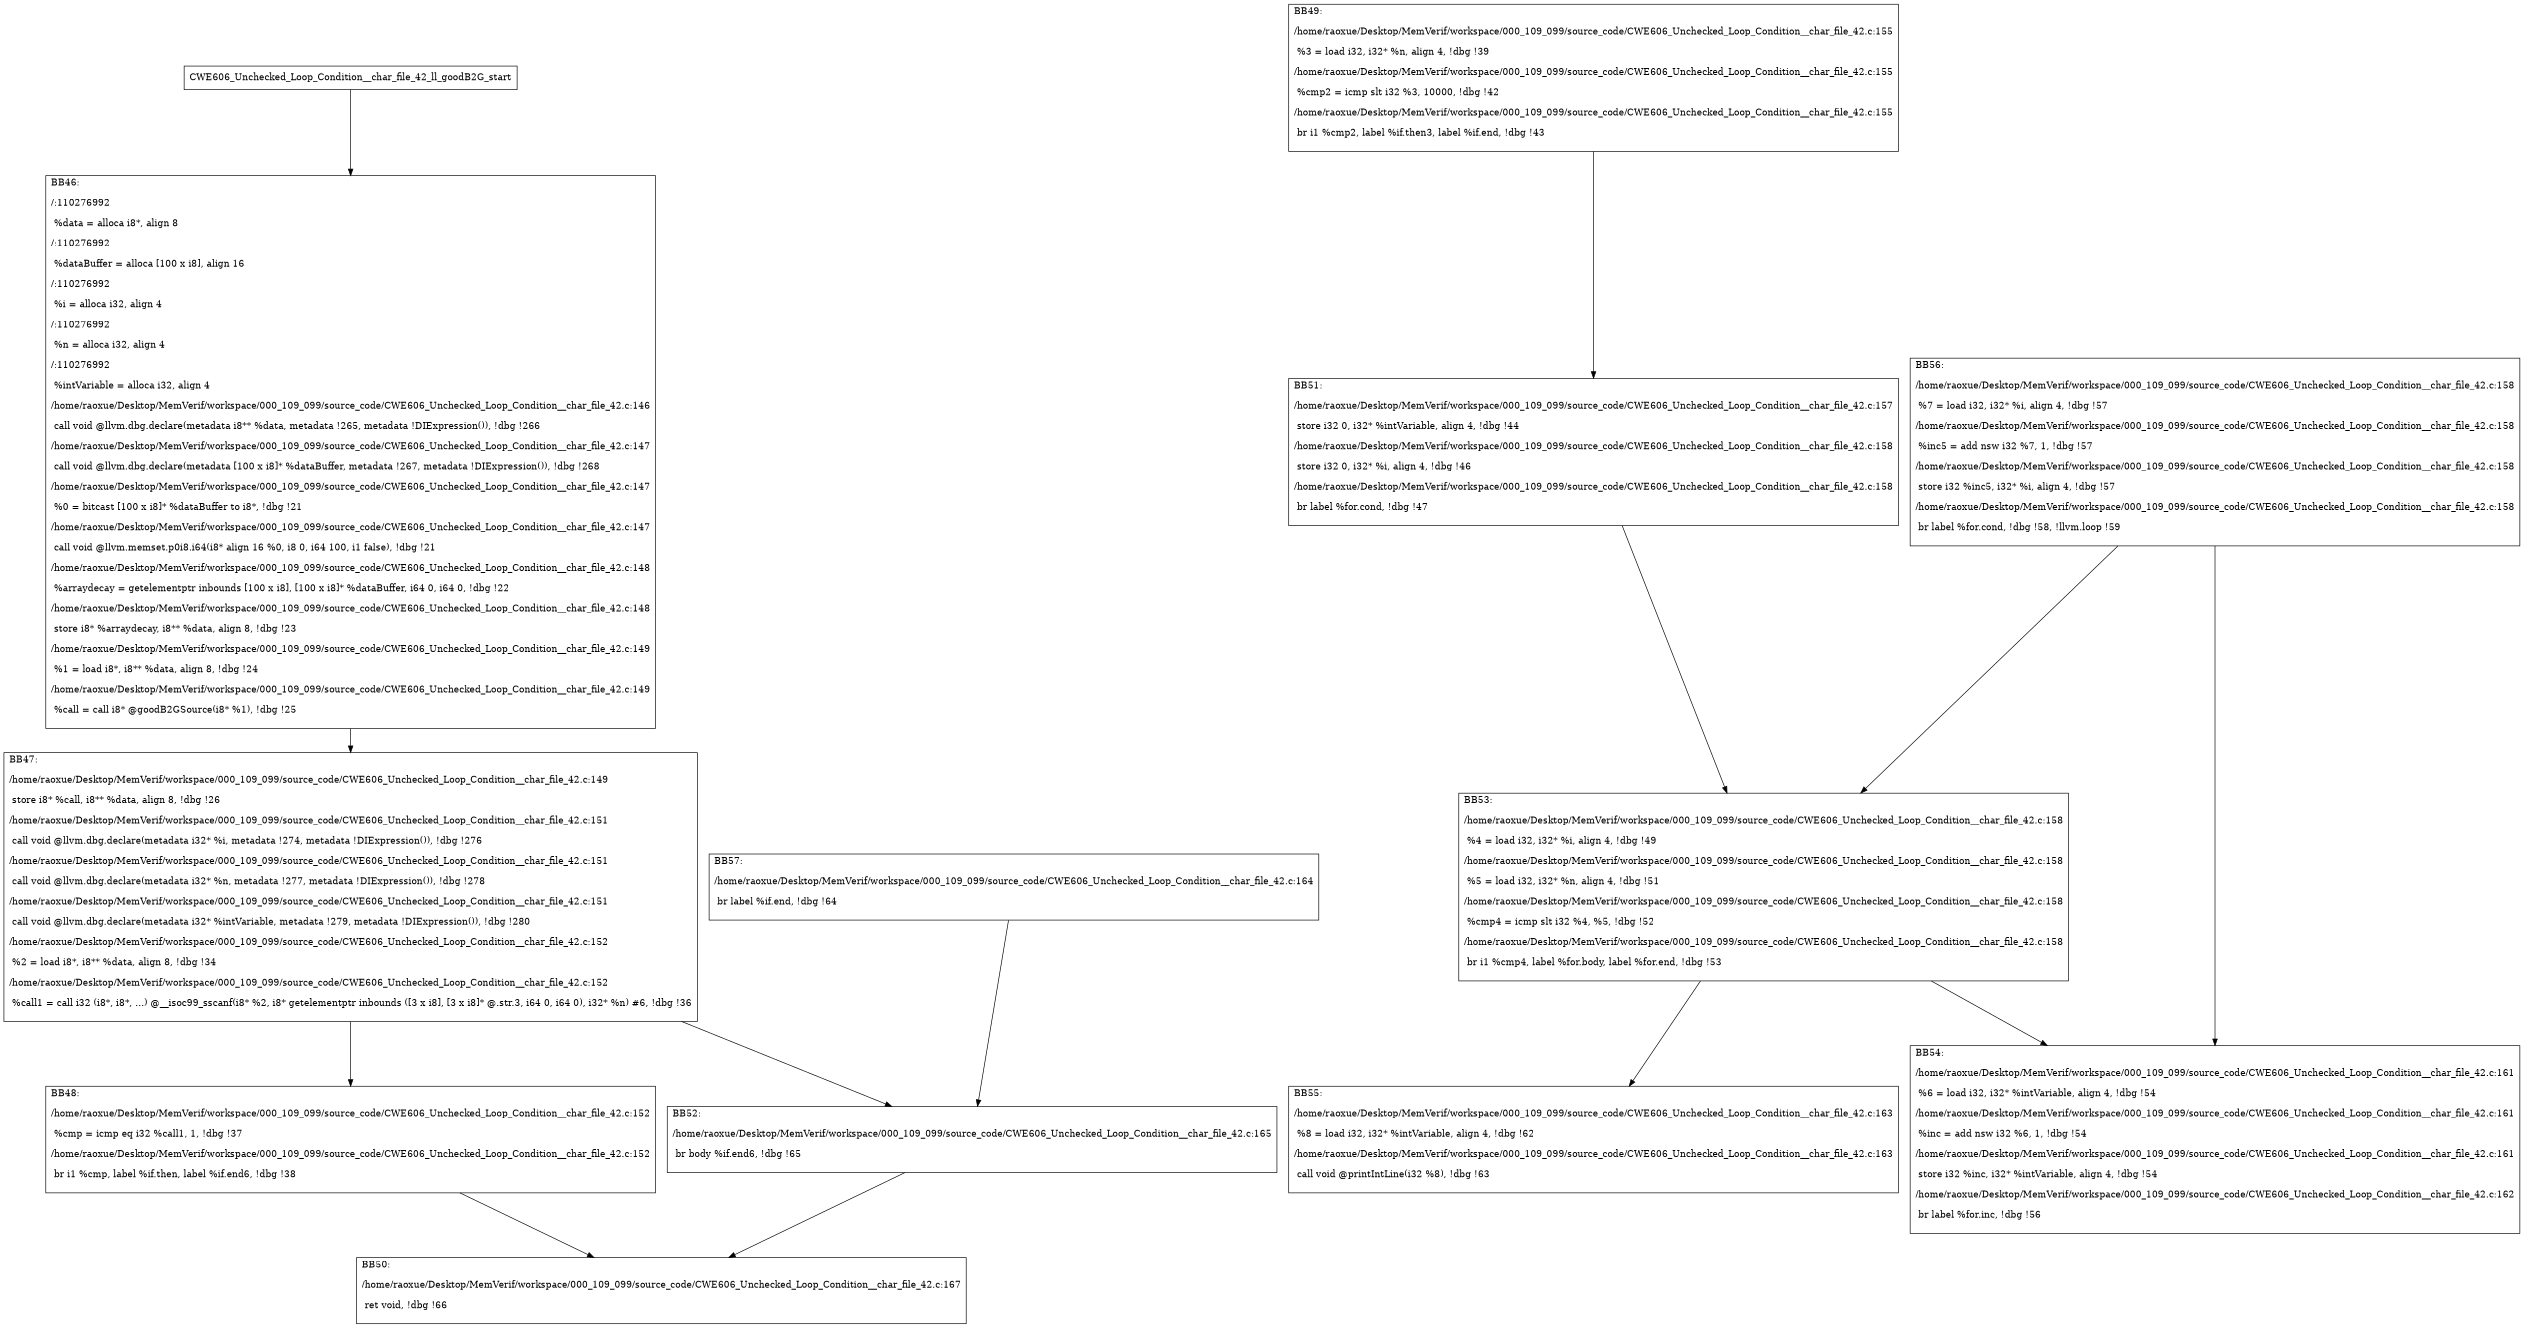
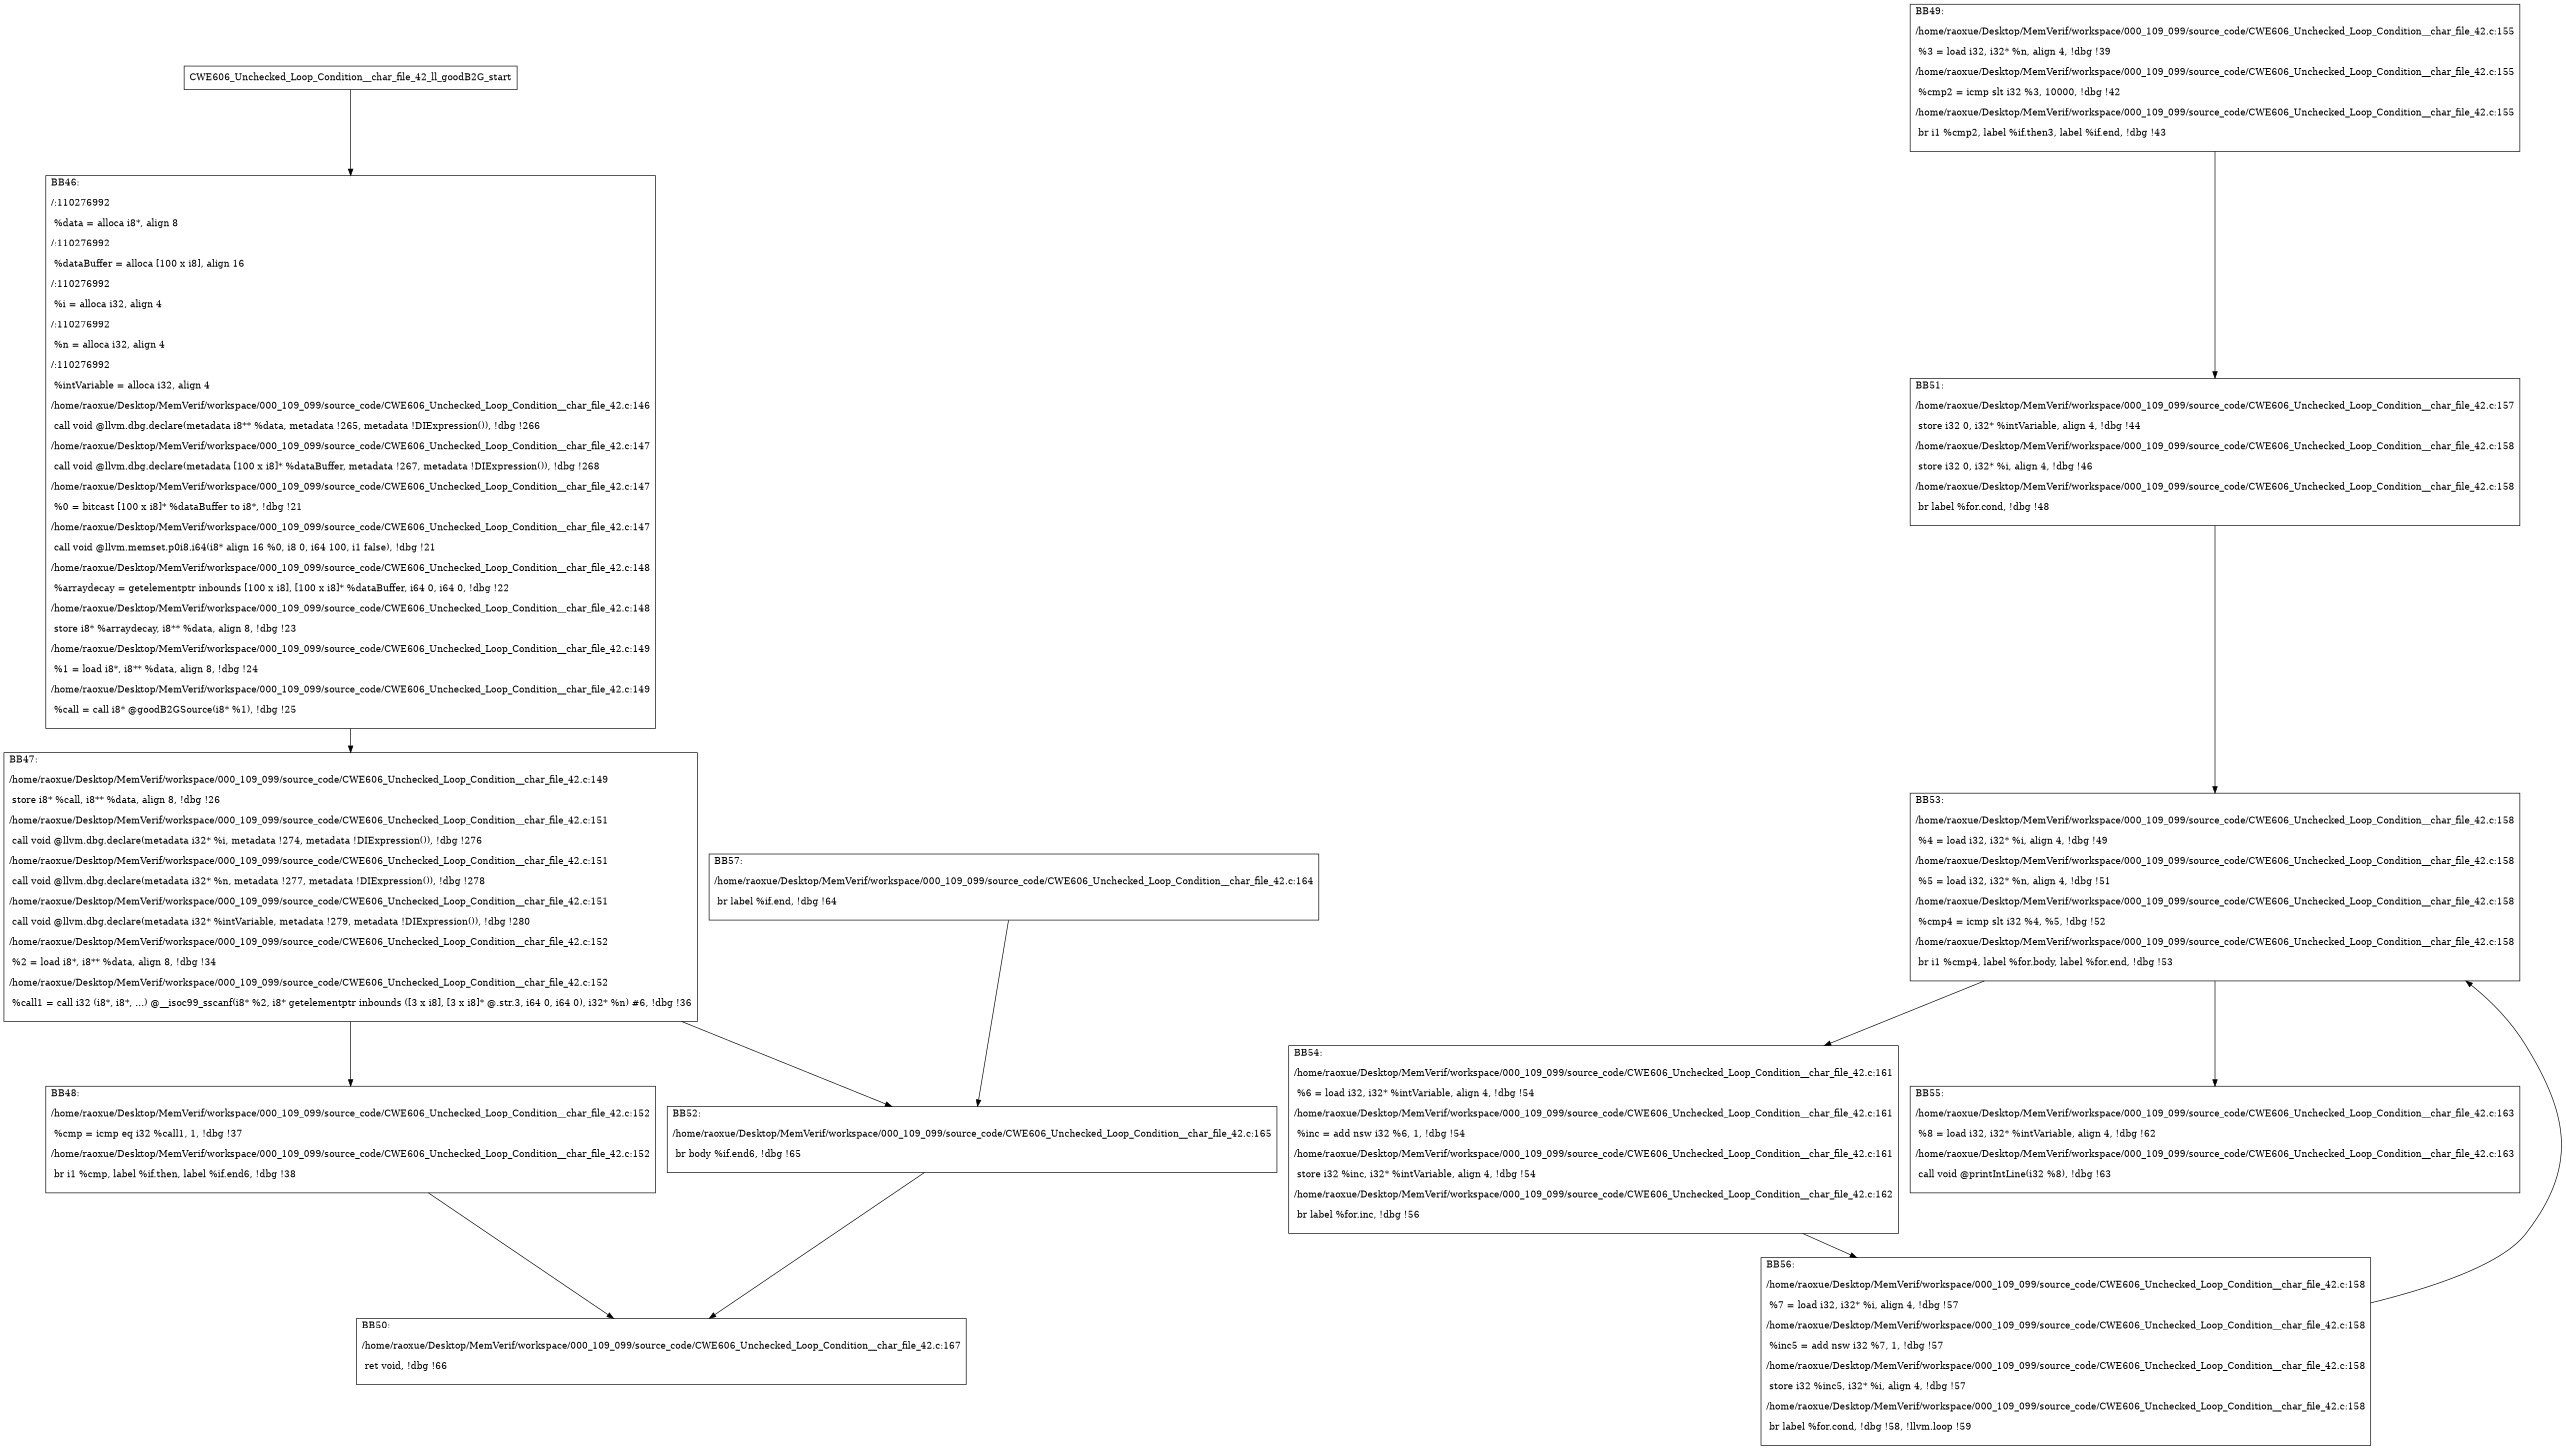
node "BB51:": text "br label %for.cond, !dbg !47" -> "br label %for.cond, !dbg !48"
edge "BB56:" -> "BB54:": reversed
